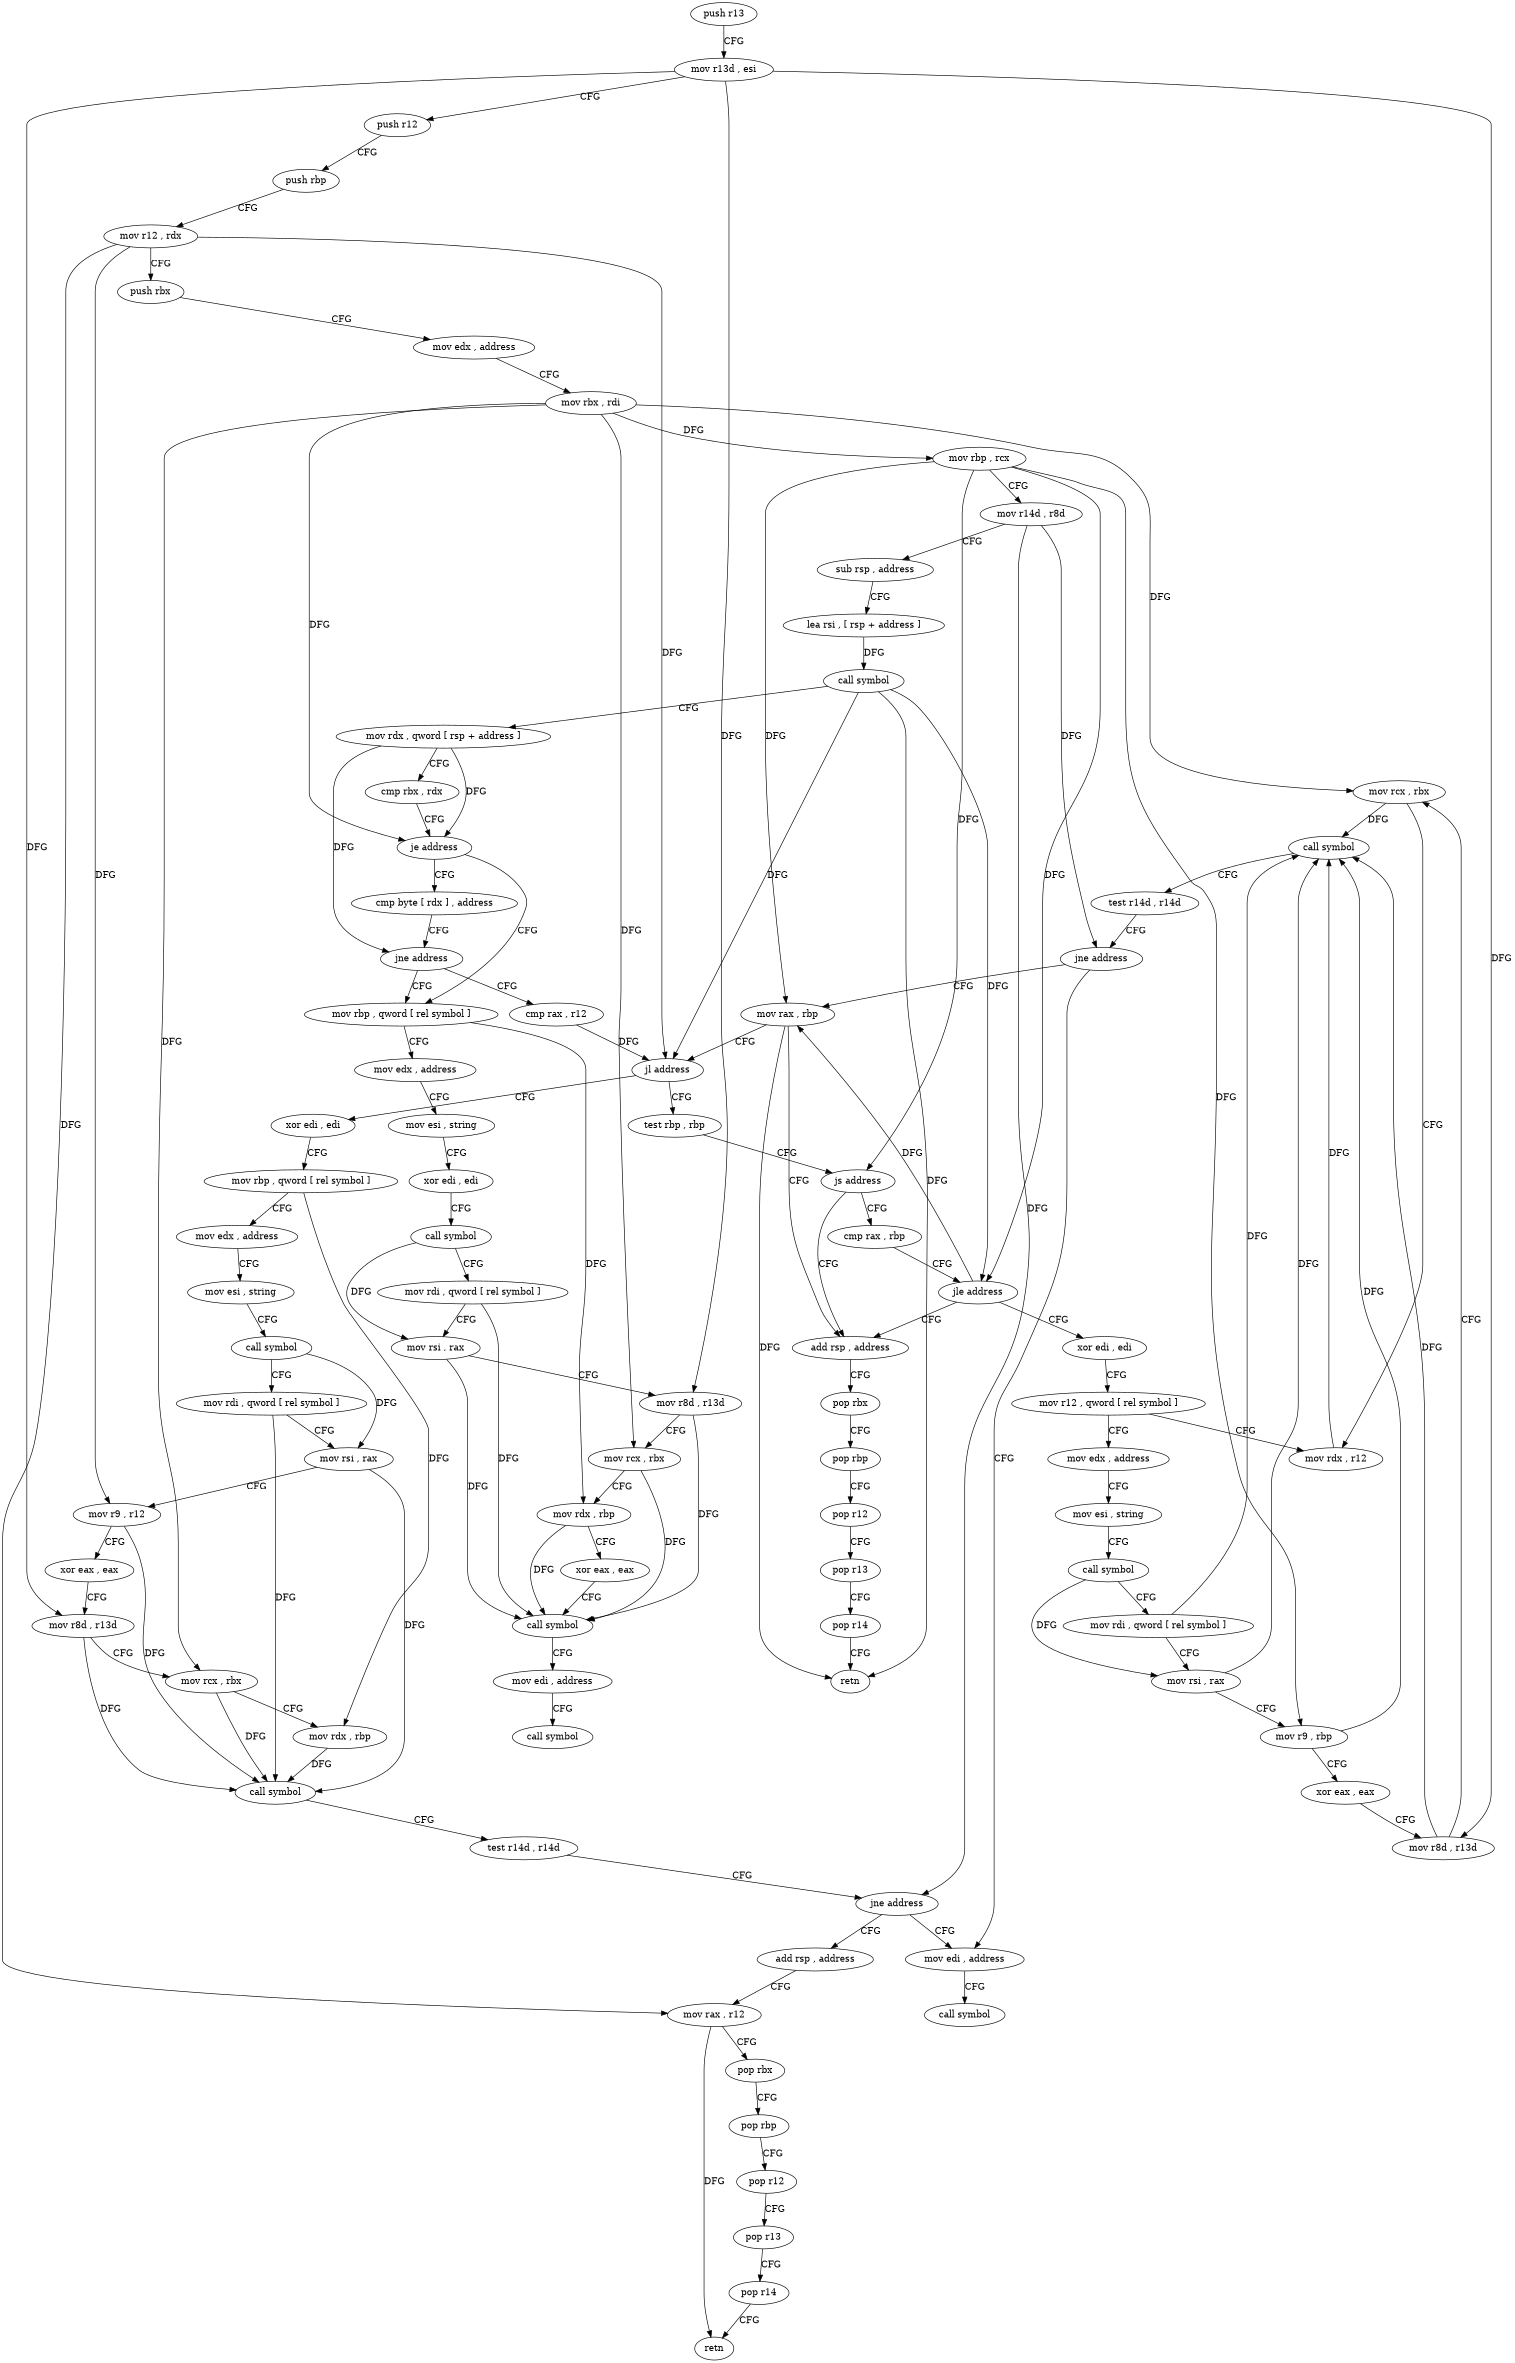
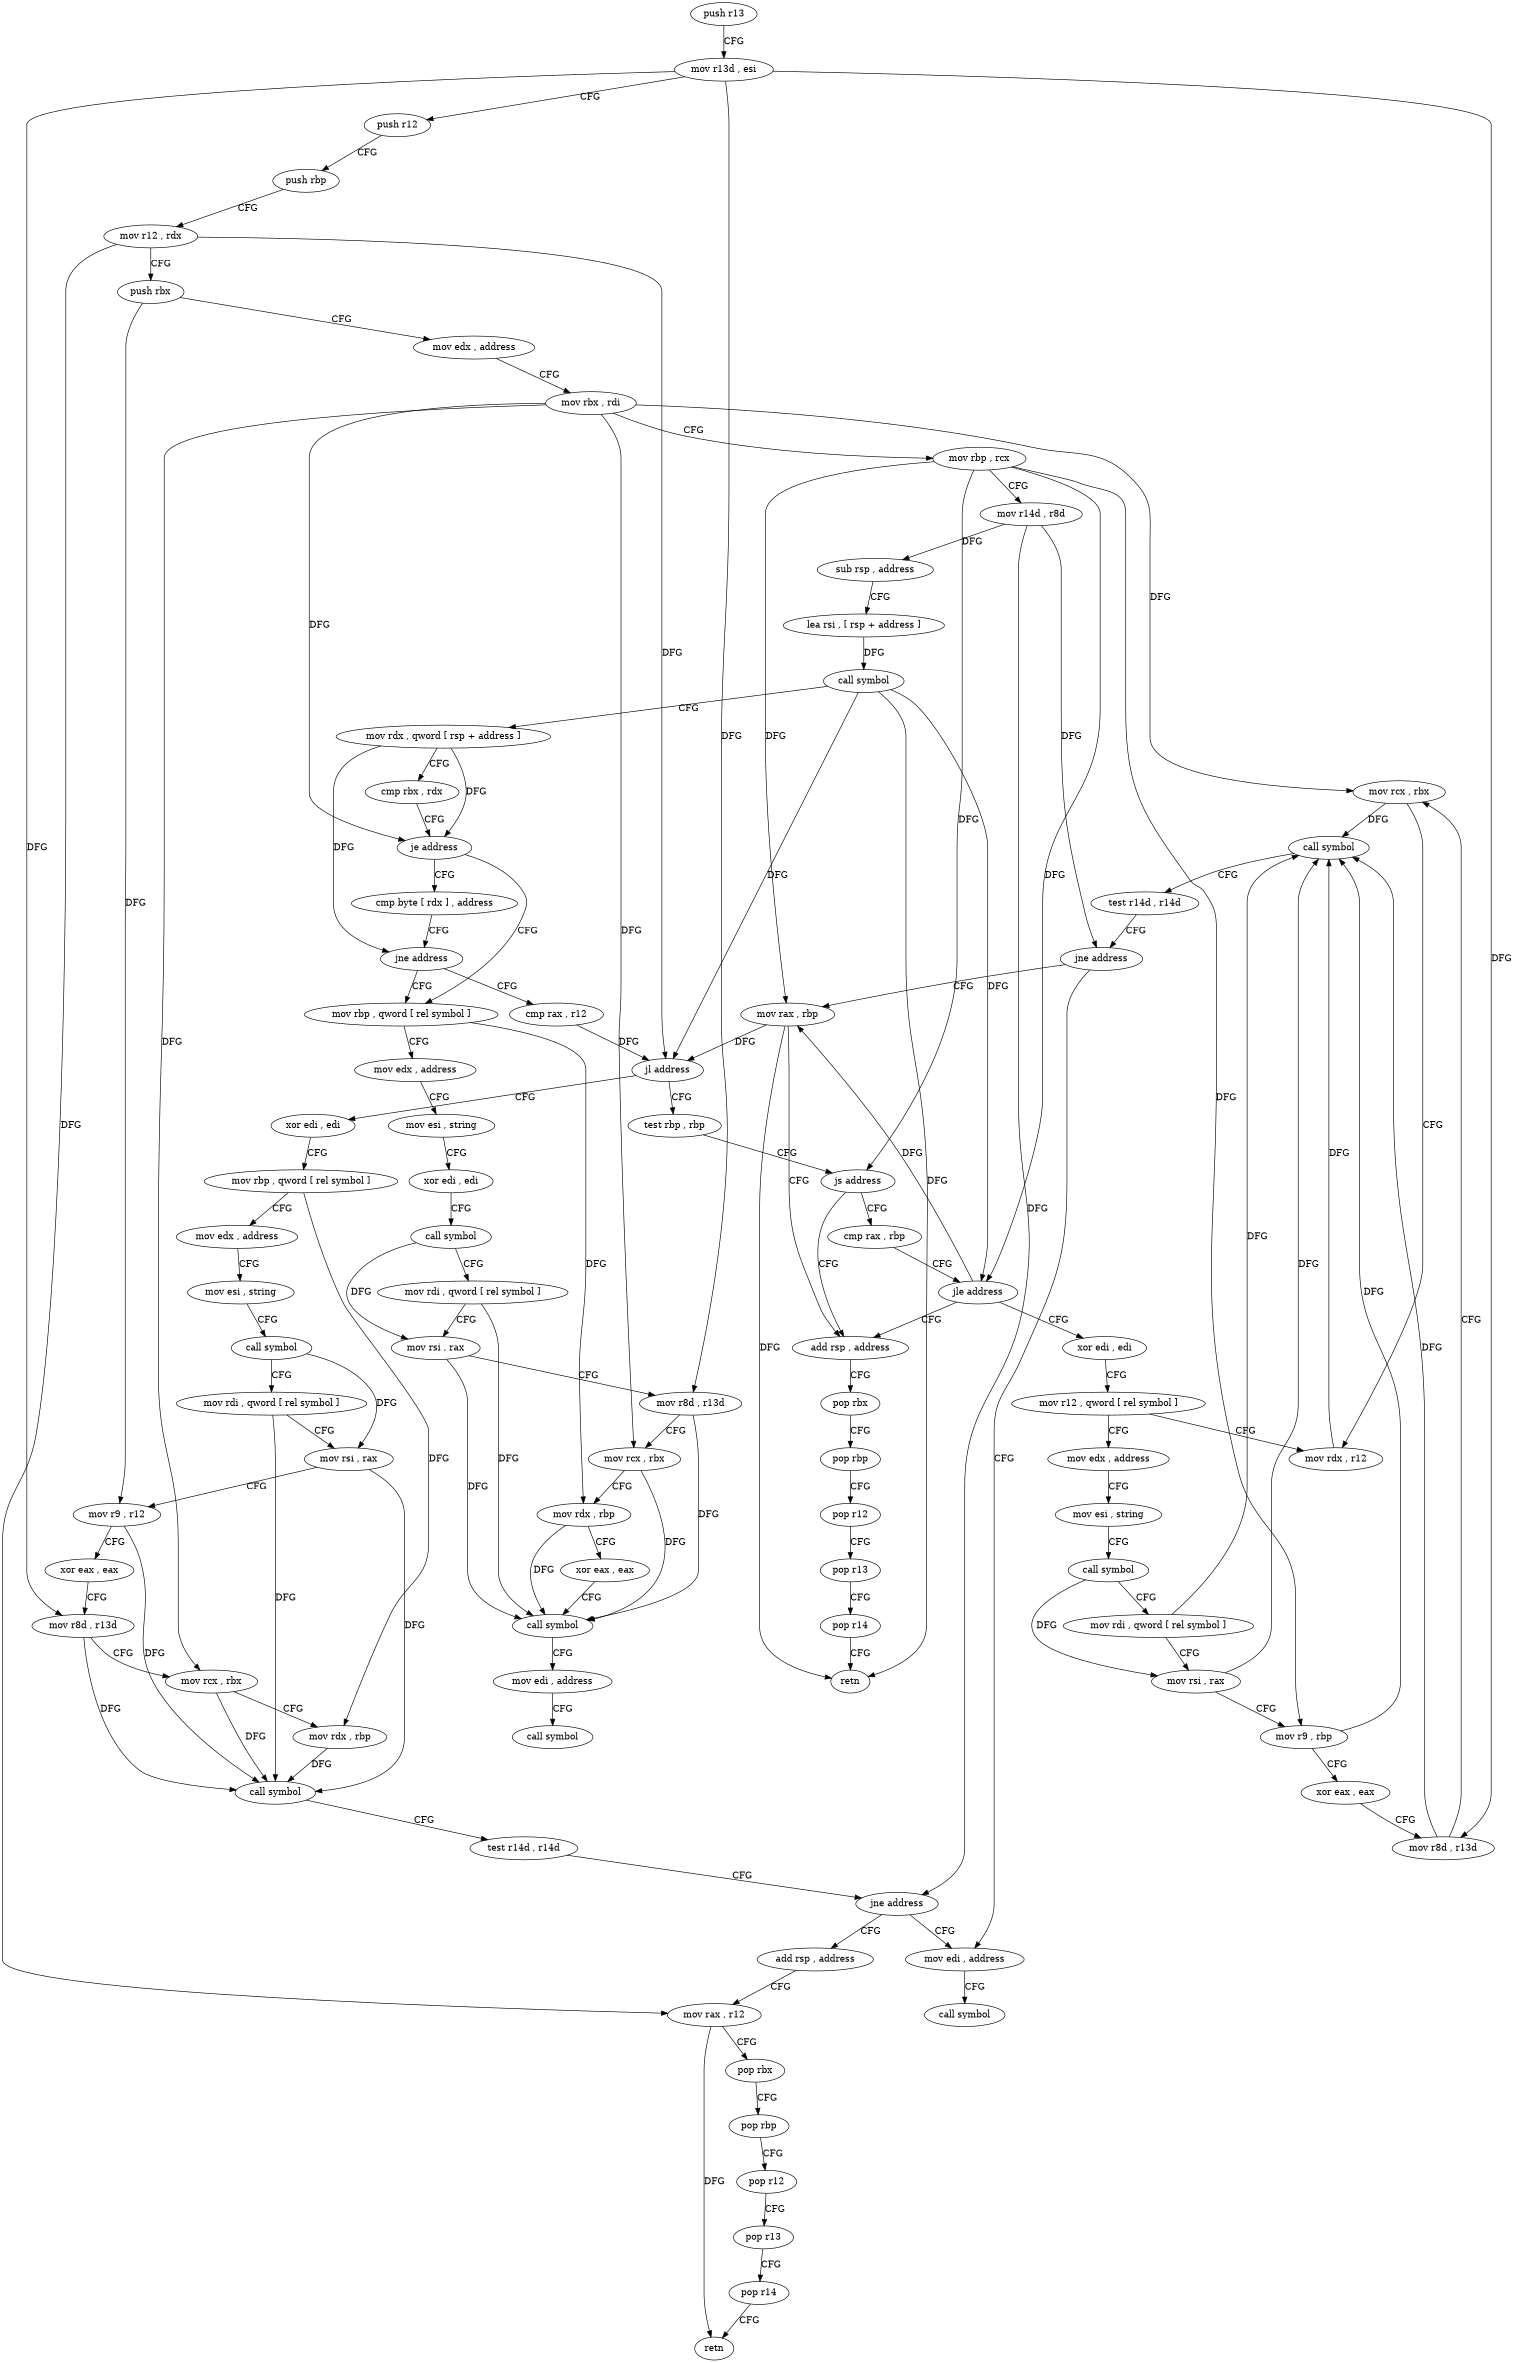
edge "mov rbx , rdi" -> "mov rbp , rcx": label "DFG" -> "CFG"
edge "mov r14d , r8d" -> "sub rsp , address": label "CFG" -> "DFG"
edge "mov r12 , rdx" -> "mov r9 , r12": now "push rbx" -> "mov r9 , r12"
edge "mov rax , rbp" -> "jl address": label "CFG" -> "DFG"
